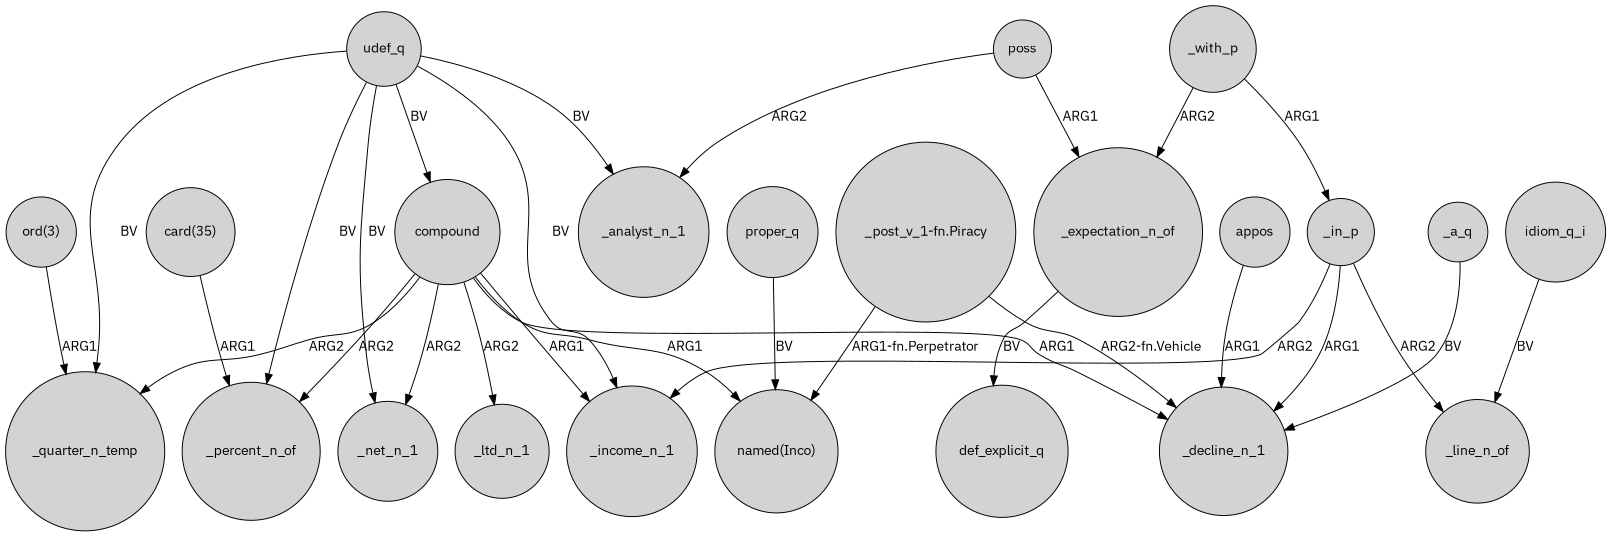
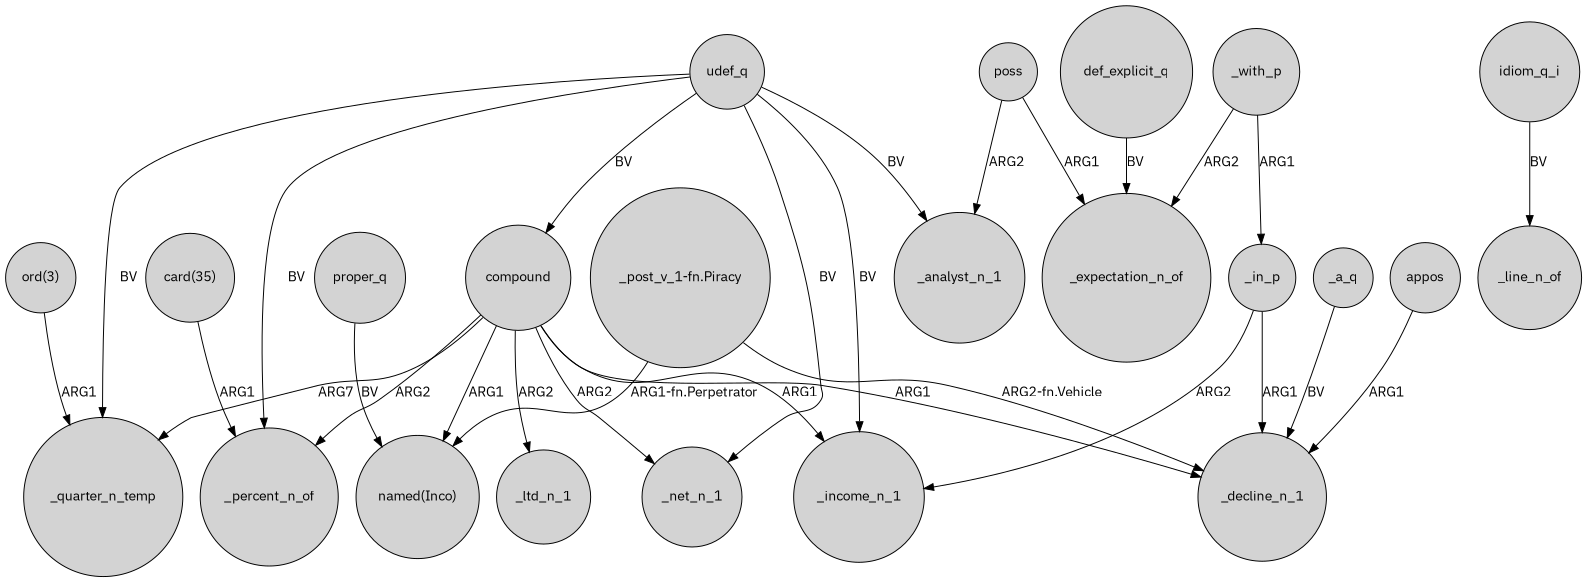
edge "_expectation_n_of" -> "def_explicit_q": reversed
edge "_in_p" -> "_line_n_of": removed, label "ARG2"
edge "compound" -> "_quarter_n_temp": label "ARG2" -> "ARG7"
